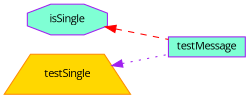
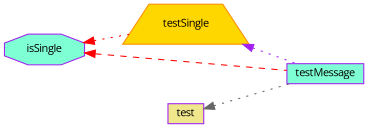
edge "testSingle" -> "isSingle": added
node "test": added
